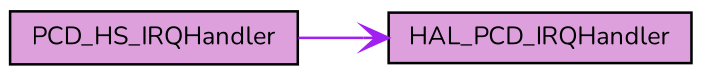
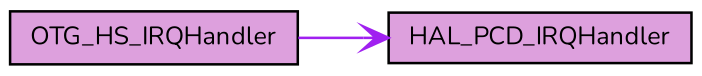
node "PCD_HS_IRQHandler": label "PCD_HS_IRQHandler" -> "OTG_HS_IRQHandler"
